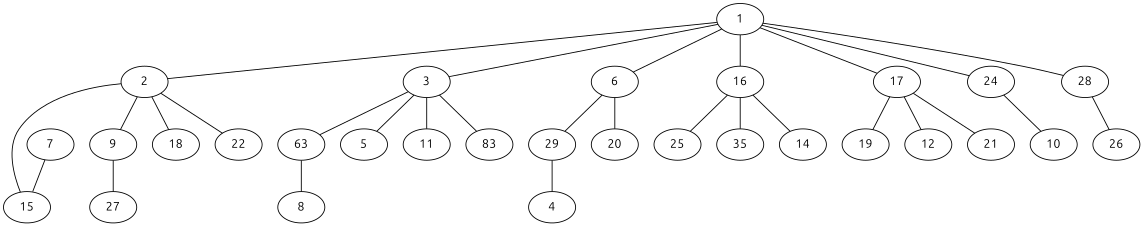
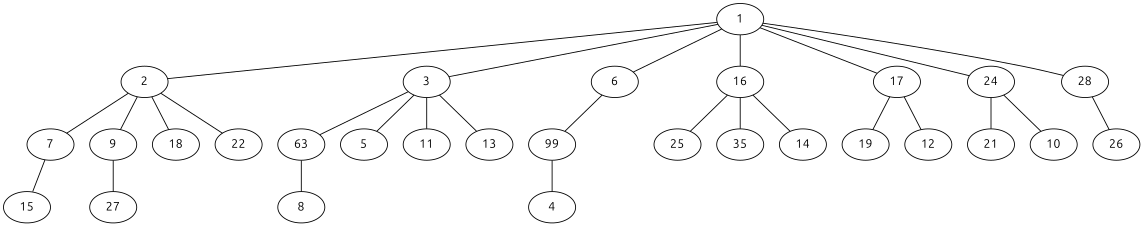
edge "2" -- "15": now "2" -- "7"
edge "17" -- "21": now "24" -- "21"
node "83": label "83" -> "13"
node "29": label "29" -> "99"
node "20": removed
